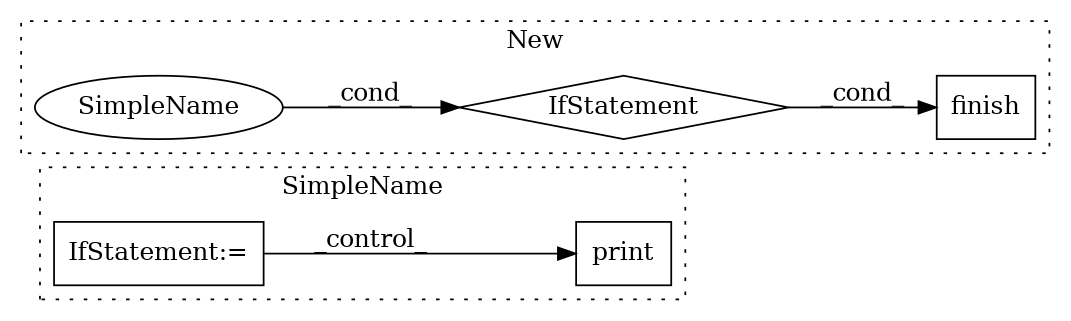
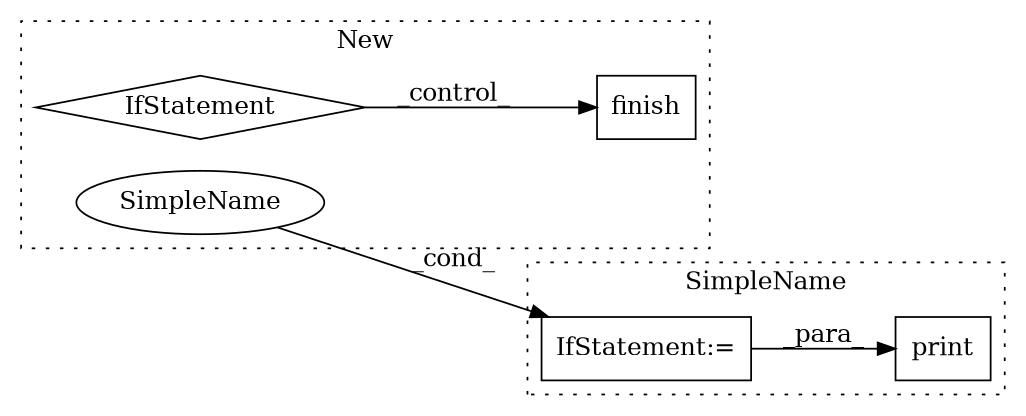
edge "IfStatement" -> "finish": label "_cond_" -> "_control_"
edge "SimpleName" -> "IfStatement": now "SimpleName" -> "IfStatement:="
edge "IfStatement:=" -> "print": label "_control_" -> "_para_"
